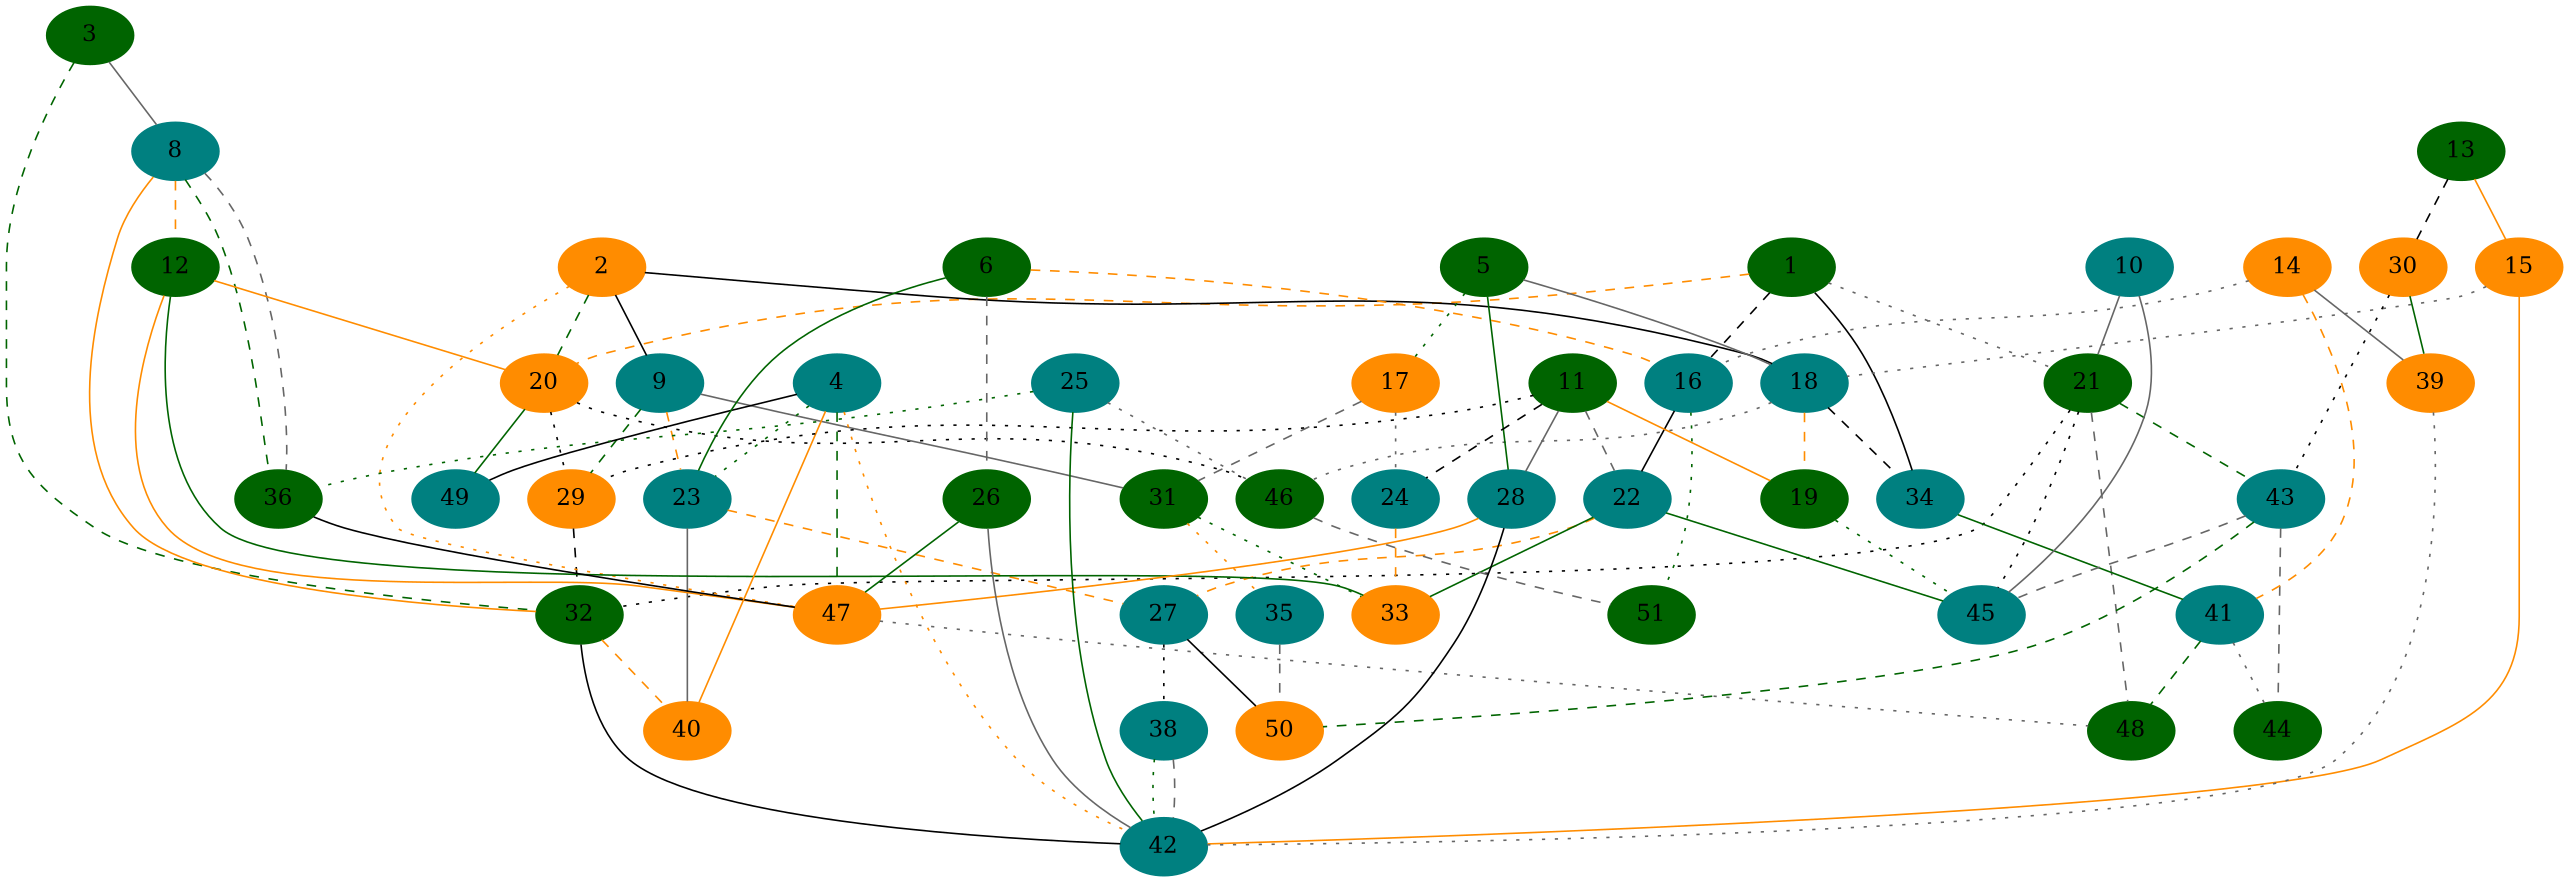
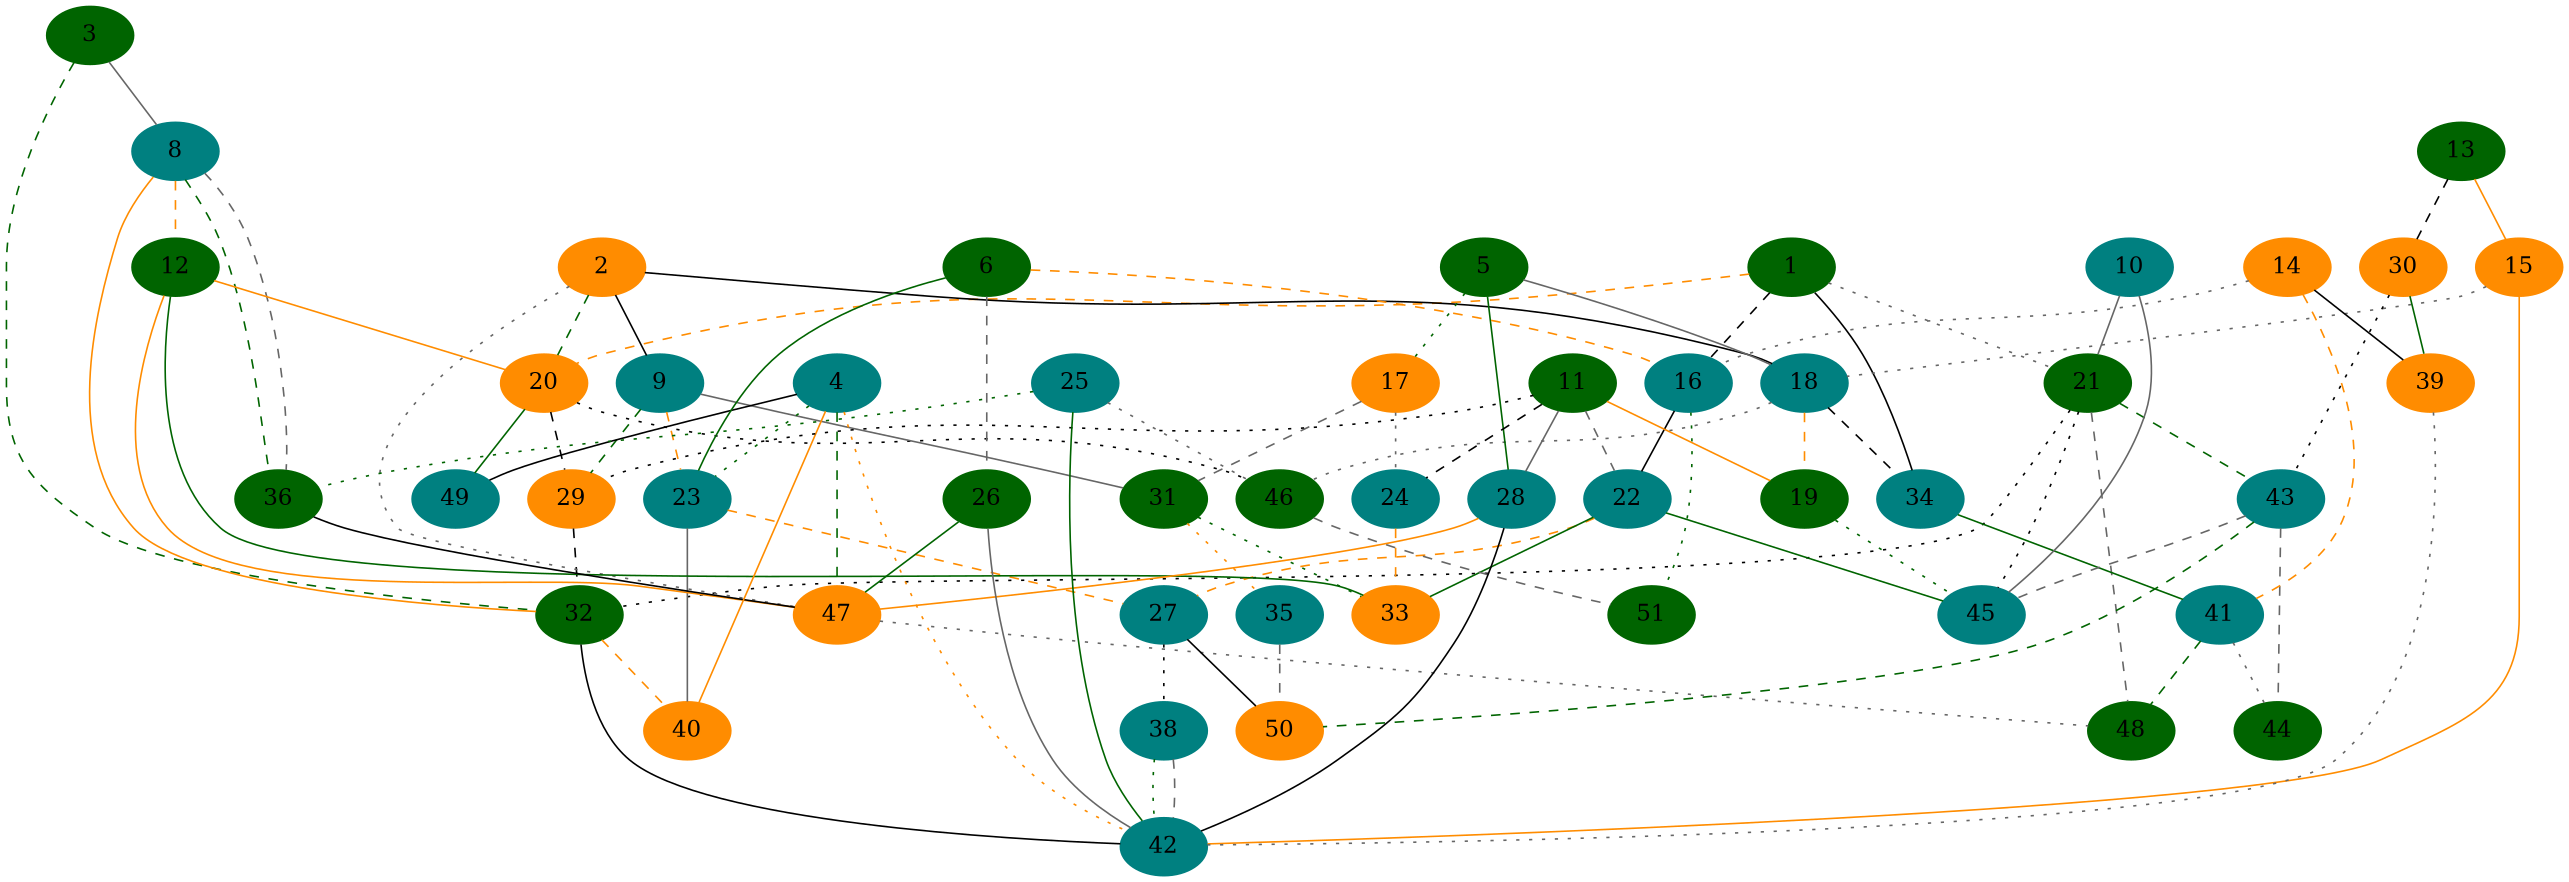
edge "14" -- "39": color gray40 -> black
edge "20" -- "29": style dotted -> dashed
edge "2" -- "47": color darkorange -> gray40
